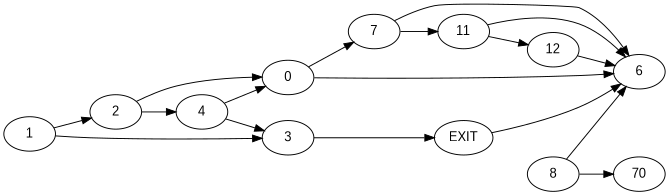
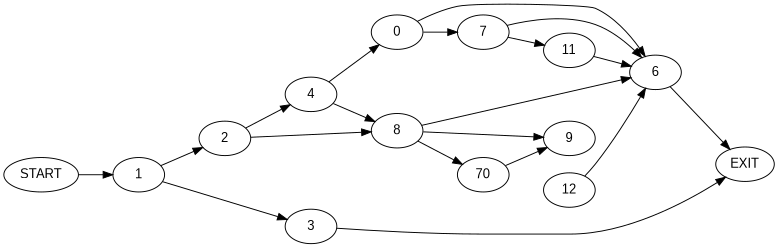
edge "11" -> "12": removed
edge "2" -> "0": now "2" -> "8"
edge "EXIT" -> "6": reversed
edge "4" -> "3": now "4" -> "8"
node "9": added
node "START": added
